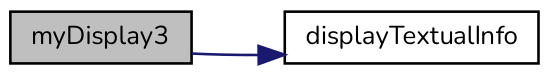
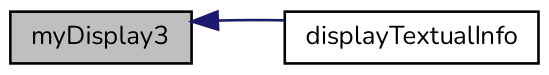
edge "myDisplay3" -> "displayTextualInfo": reversed
